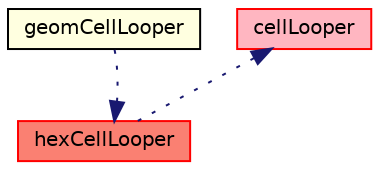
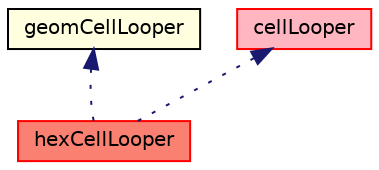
edge "geomCellLooper" -> "hexCellLooper": reversed
